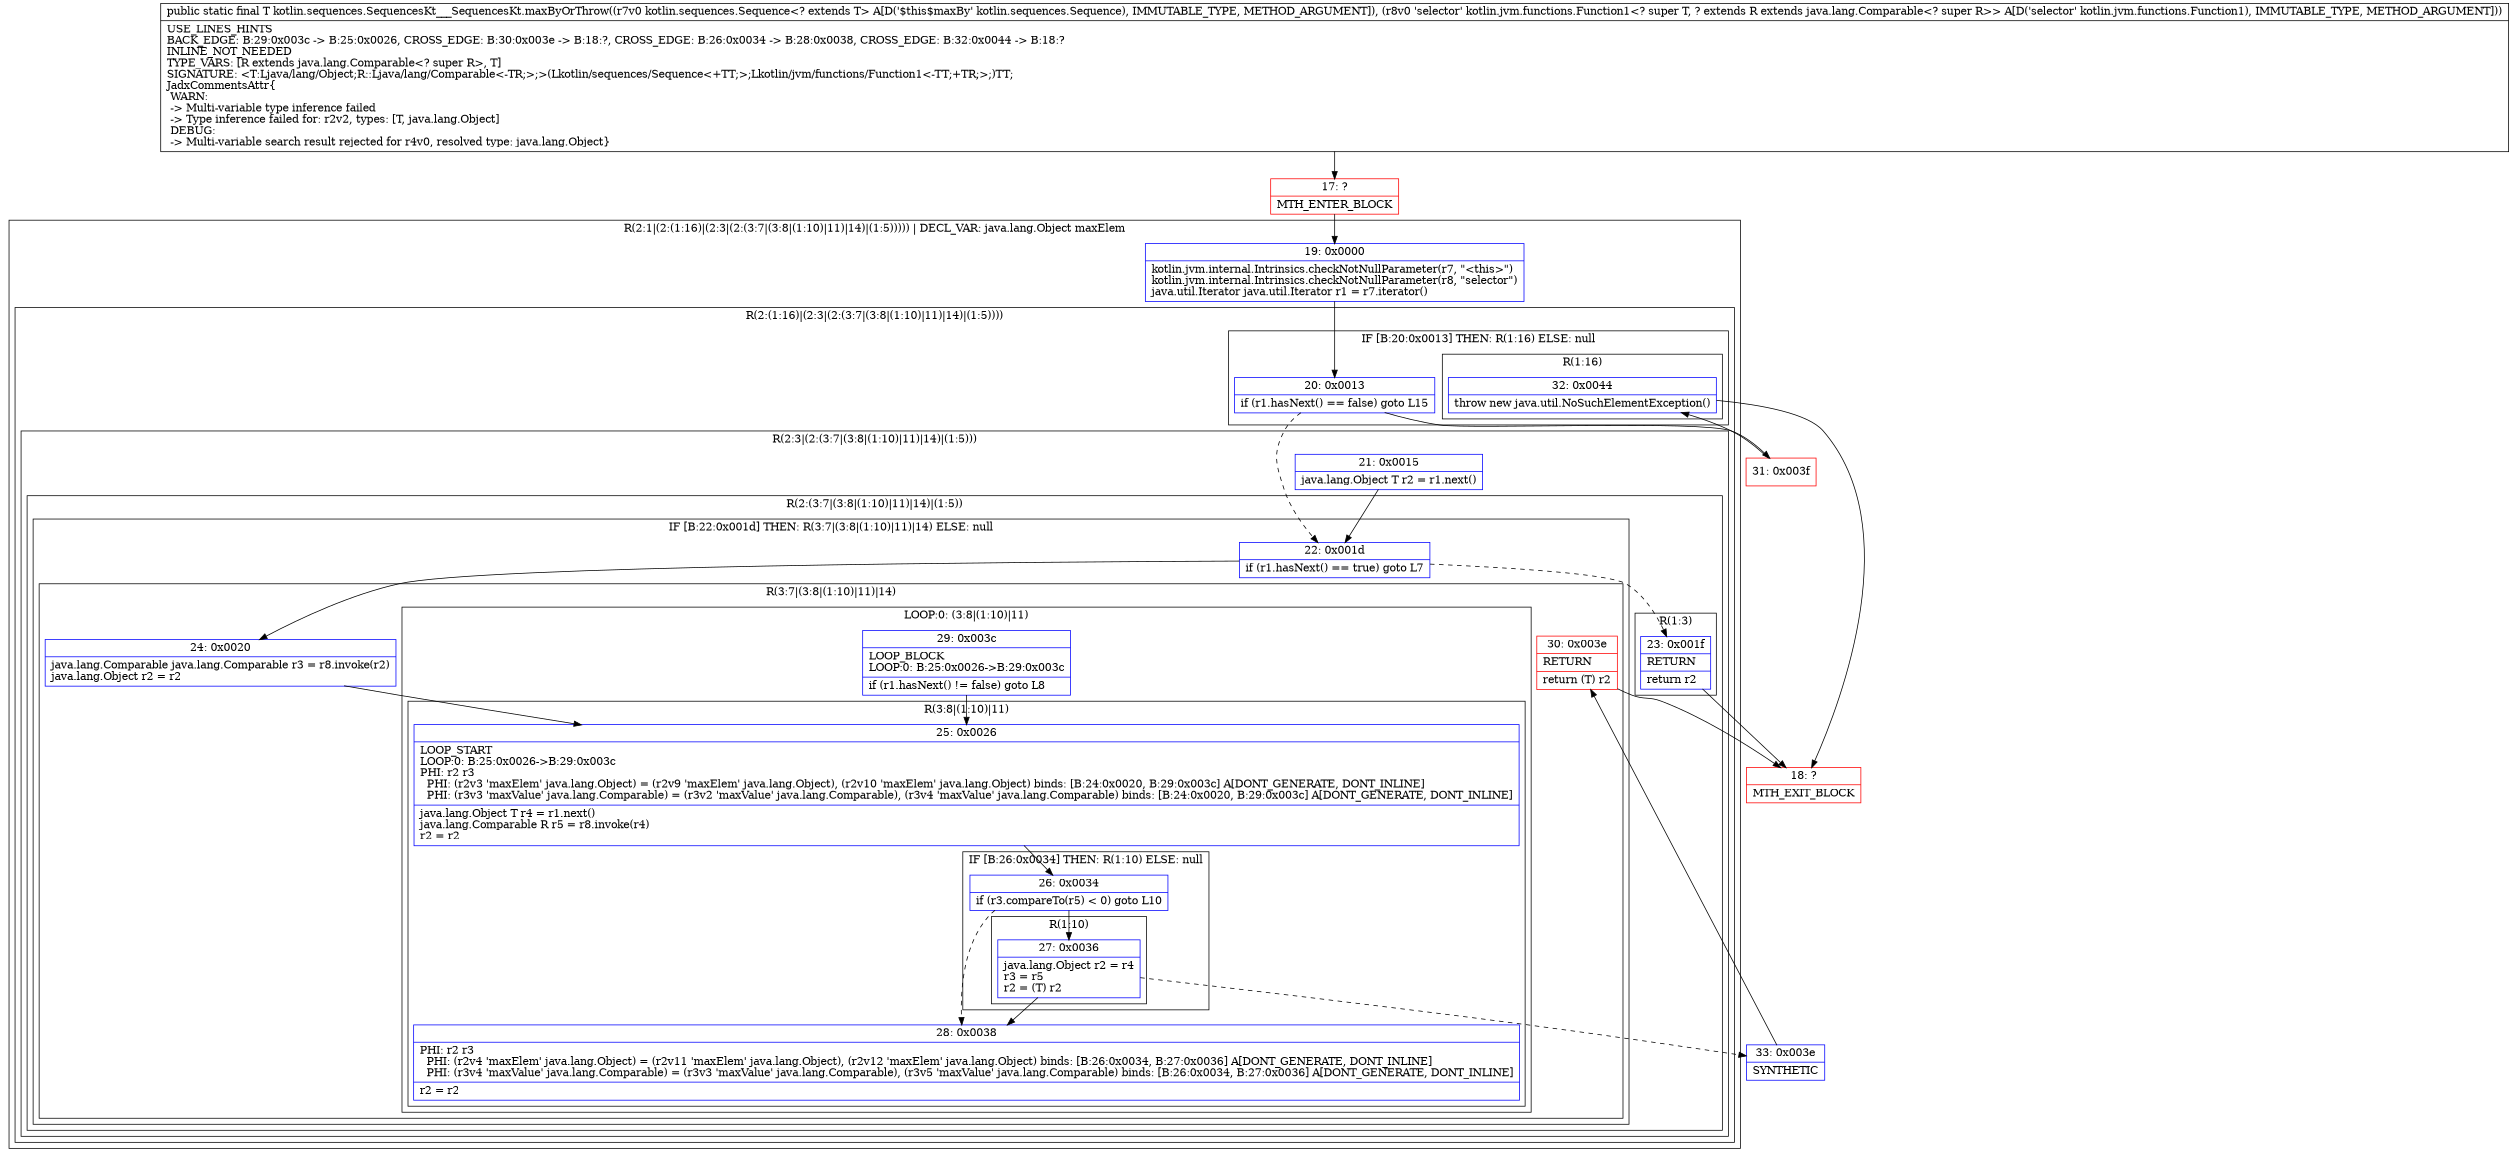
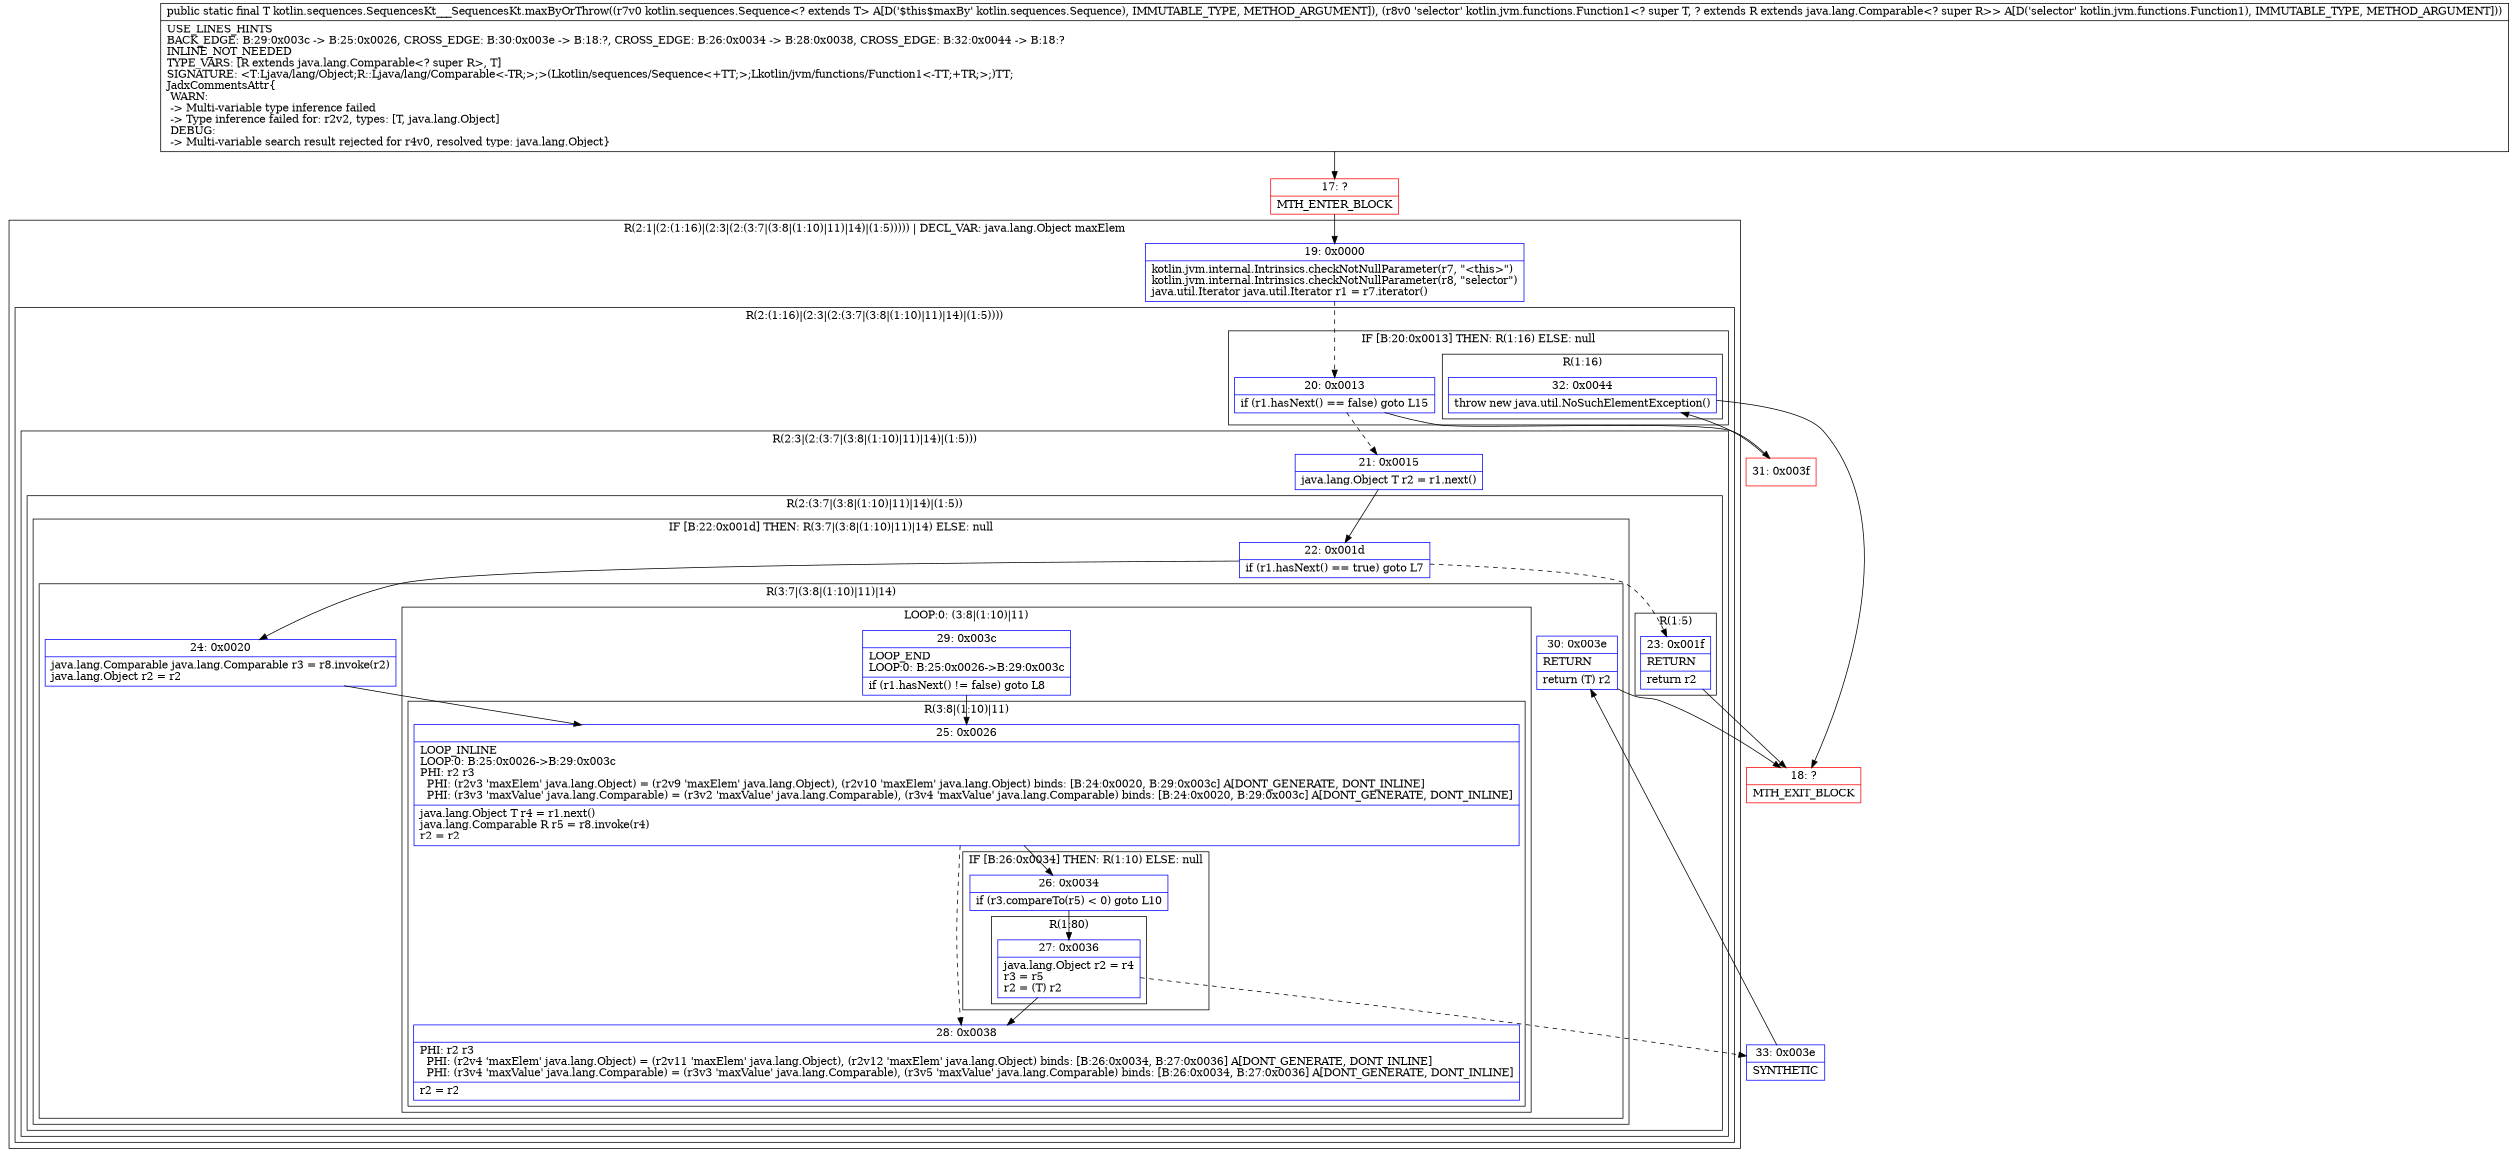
edge "19: 0x0000" -> "20: 0x0013": style solid -> dashed
edge "20: 0x0013" -> "22: 0x001d": now "20: 0x0013" -> "21: 0x0015"
cluster "R(1:3)": label "R(1:3)" -> "R(1:5)"
node "29: 0x003c": text "LOOP_BLOCK" -> "LOOP_END"
node "30: 0x003e": color red -> blue
node "25: 0x0026": text "LOOP_START" -> "LOOP_INLINE"
cluster "R(1:10)": label "R(1:10)" -> "R(1:80)"
edge "26: 0x0034" -> "28: 0x0038": now "25: 0x0026" -> "28: 0x0038"
